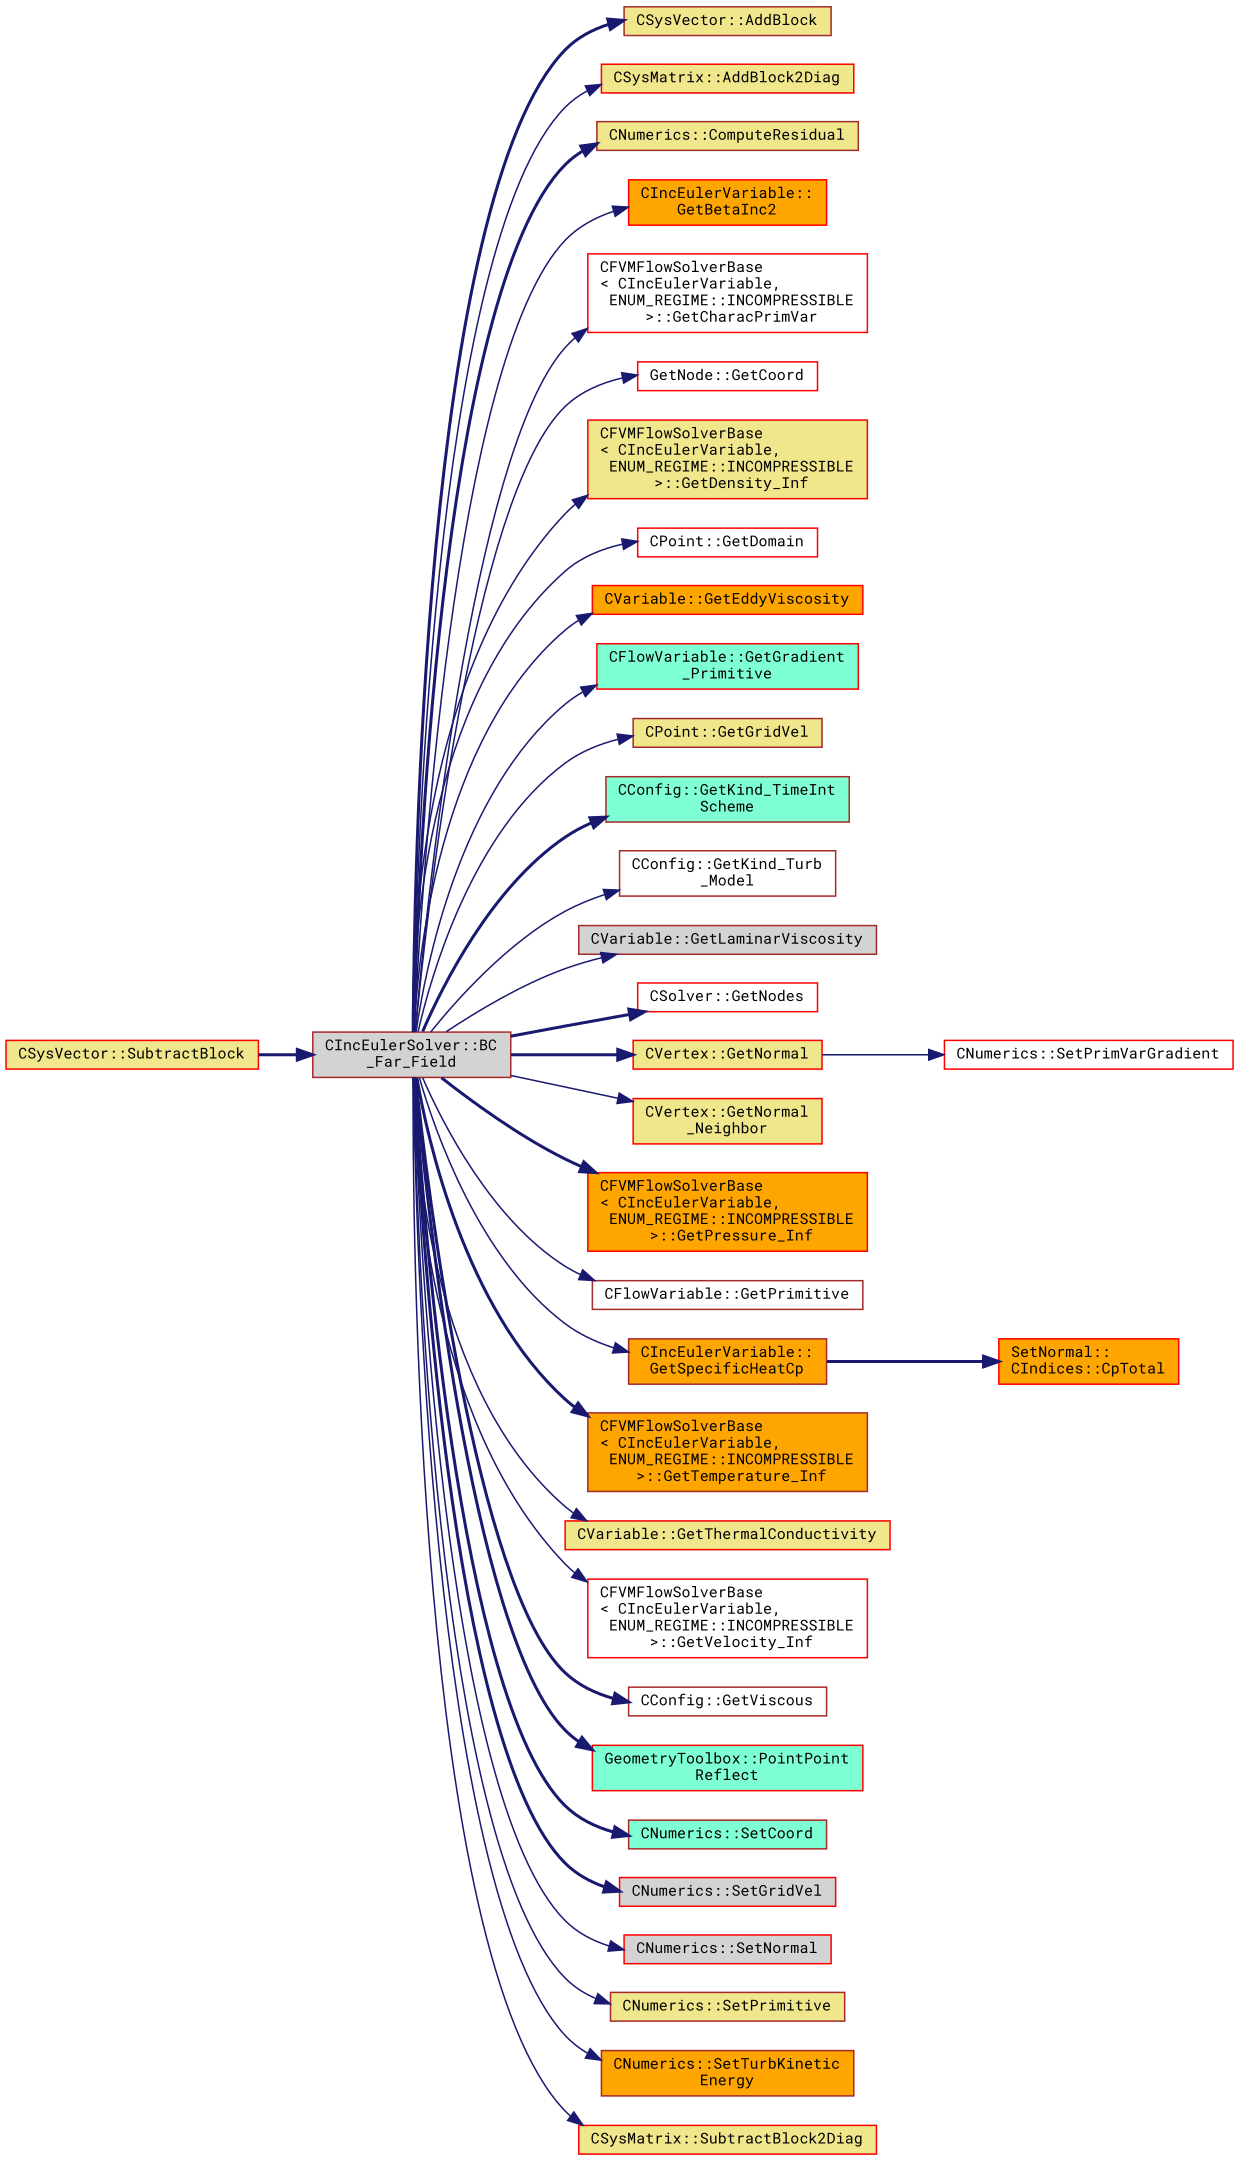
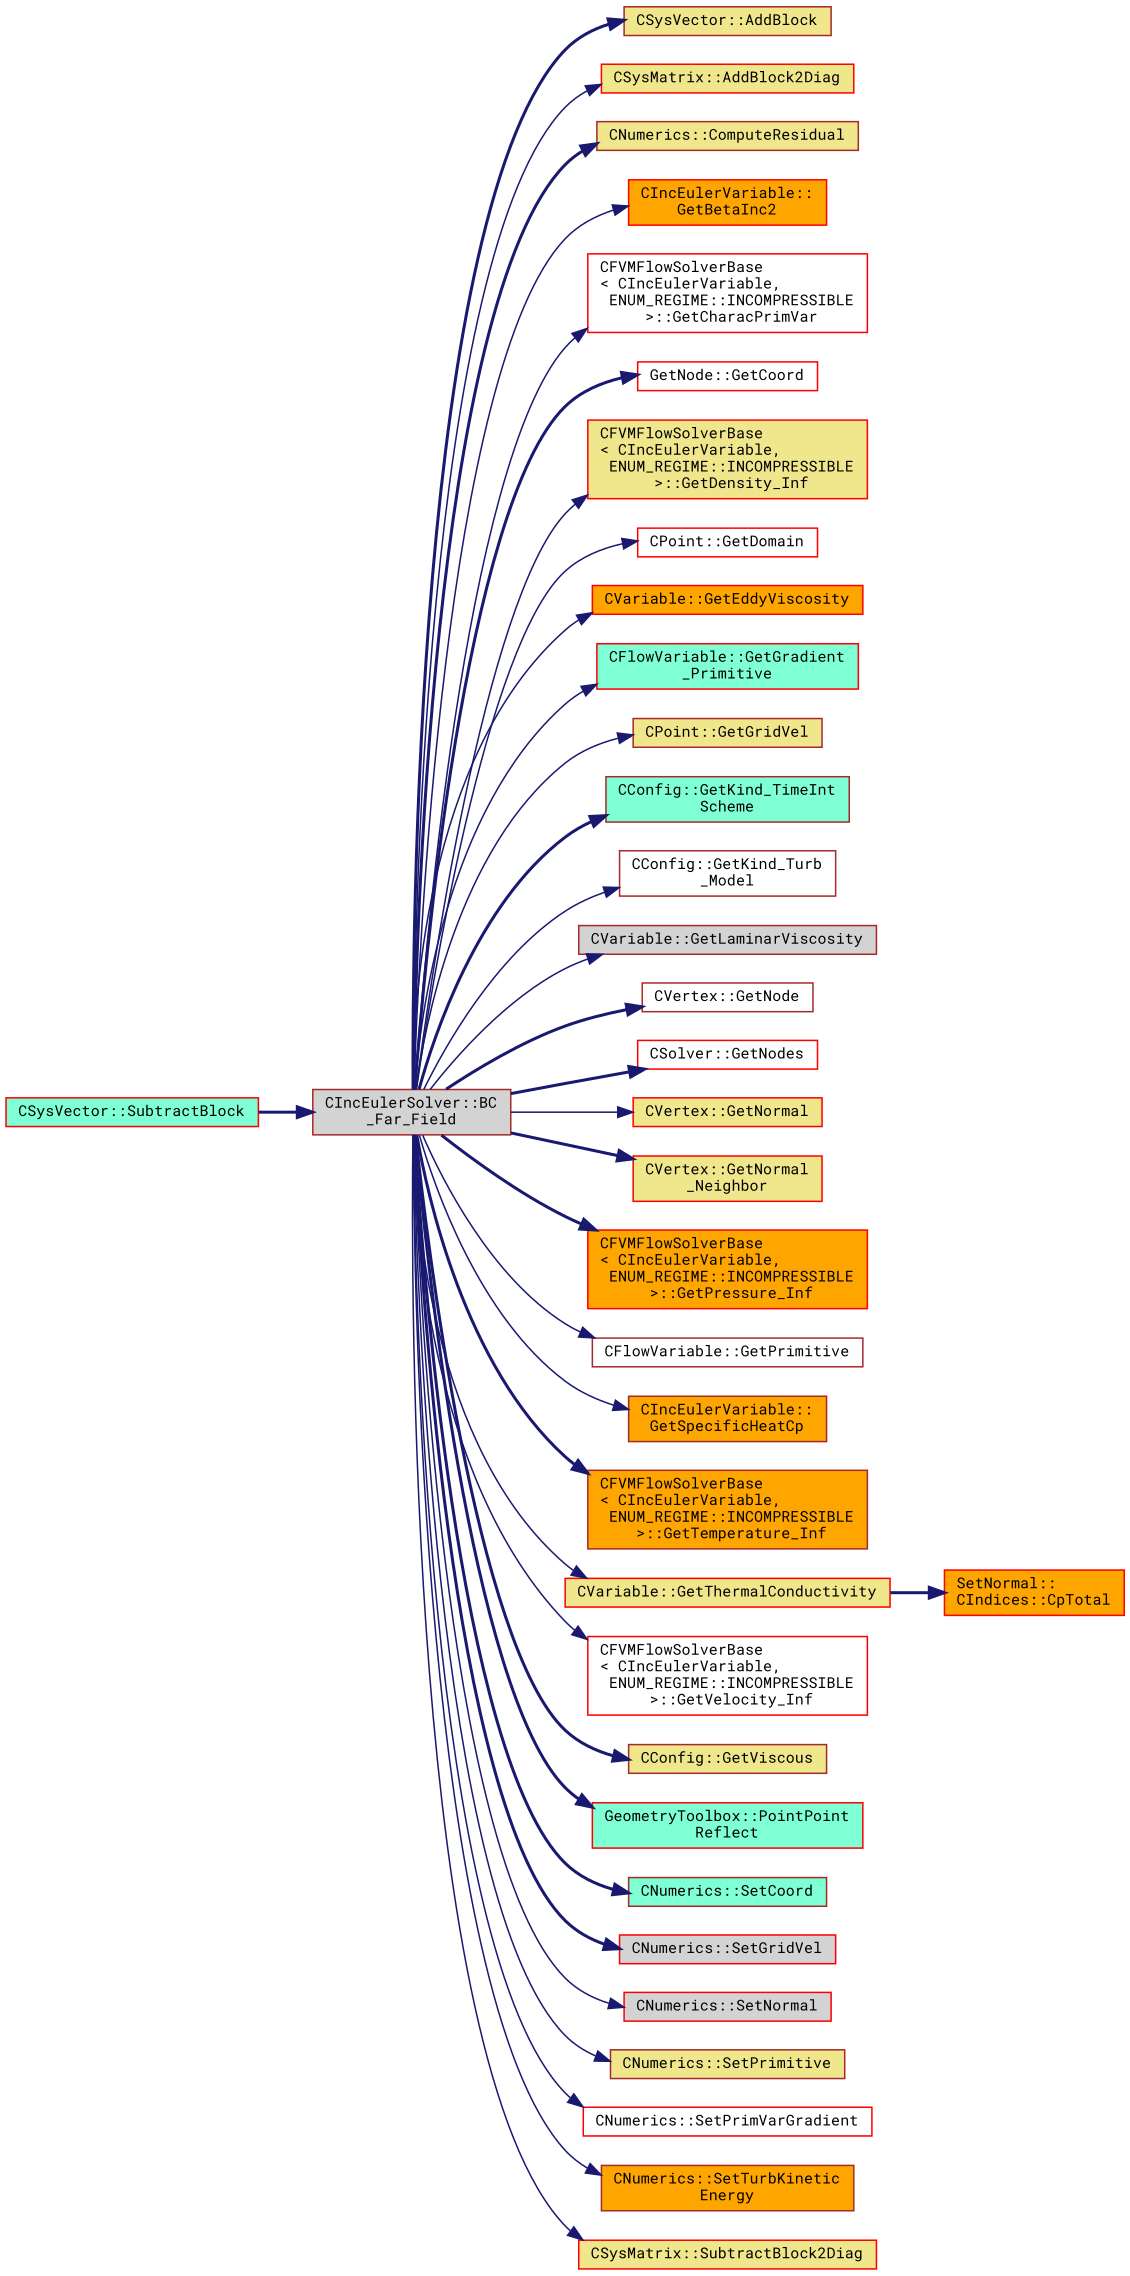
edge "CIncEulerSolver::BC _Far_Field" -> "GetNode::GetCoord": style solid -> bold
node "CVertex::GetNode": added
node "CSysVector::SubtractBlock": fillcolor khaki -> aquamarine
edge "CIncEulerSolver::BC _Far_Field" -> "CVertex::GetNormal": style bold -> solid
edge "CVertex::GetNormal" -> "CNumerics::SetPrimVarGradient": now "CIncEulerSolver::BC _Far_Field" -> "CNumerics::SetPrimVarGradient"
edge "CIncEulerSolver::BC _Far_Field" -> "CVertex::GetNormal _Neighbor": style solid -> bold
edge "CIncEulerVariable:: GetSpecificHeatCp" -> "SetNormal:: CIndices::CpTotal": now "CVariable::GetThermalConductivity" -> "SetNormal:: CIndices::CpTotal"
node "CConfig::GetViscous": fillcolor white -> khaki
